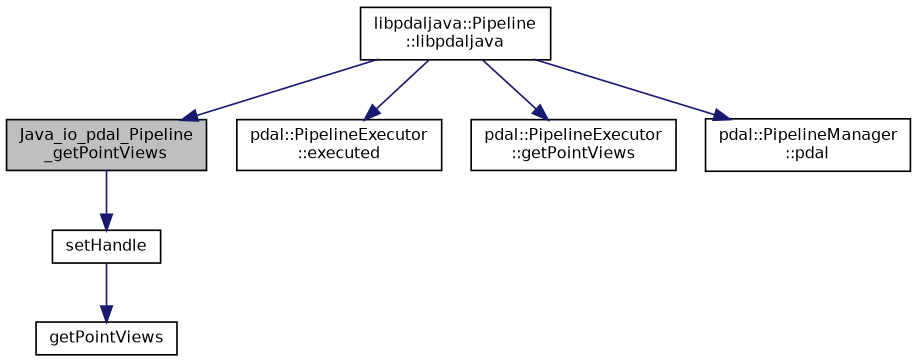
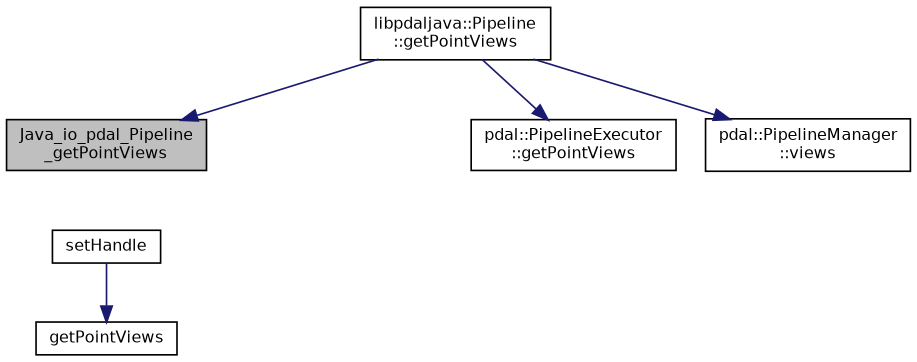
node "libpdaljava::Pipeline ::libpdaljava": label "libpdaljava::Pipeline ::libpdaljava" -> "libpdaljava::Pipeline ::getPointViews"
node "pdal::PipelineExecutor ::executed": removed
node "pdal::PipelineManager ::pdal": label "pdal::PipelineManager ::pdal" -> "pdal::PipelineManager ::views"
edge "Java_io_pdal_Pipeline _getPointViews" -> "setHandle": removed
